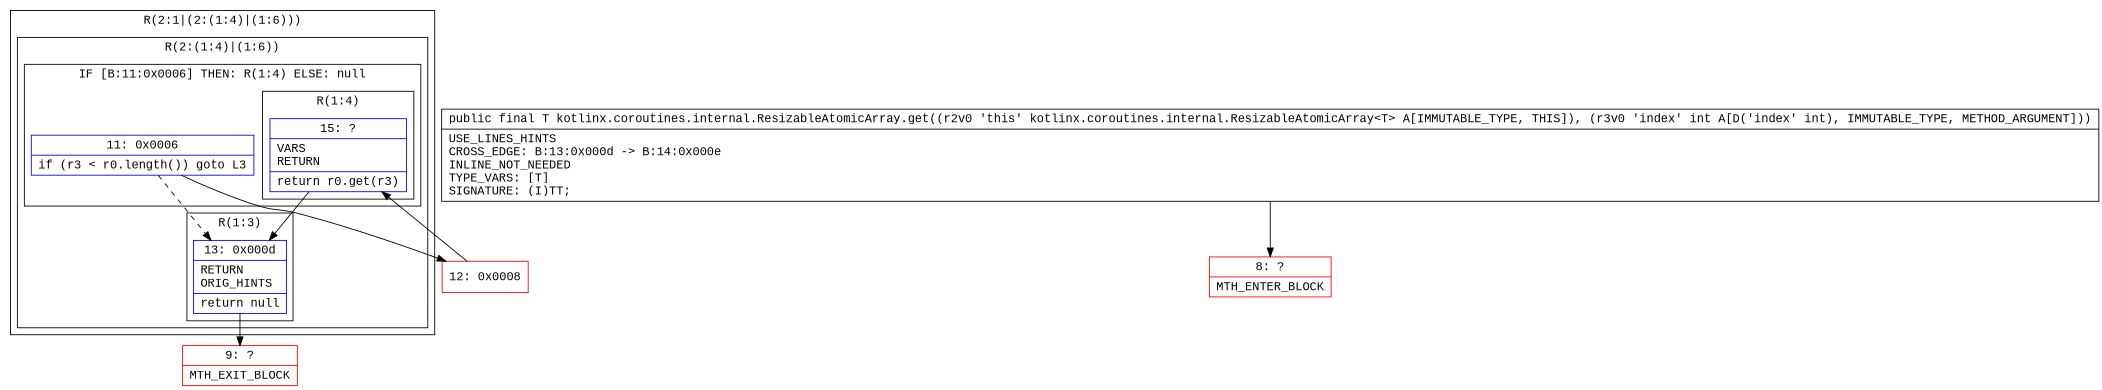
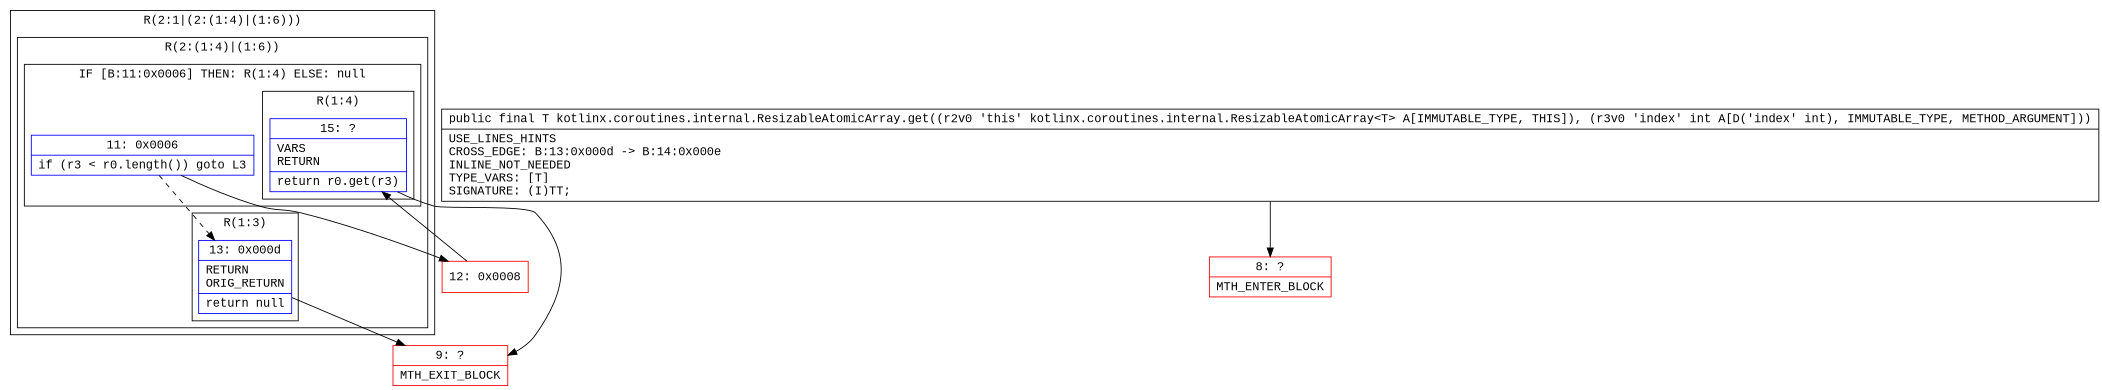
edge "15: ?" -> "13: 0x000d": now "15: ?" -> "9: ?"
node "13: 0x000d": text "ORIG_HINTS" -> "ORIG_RETURN"
